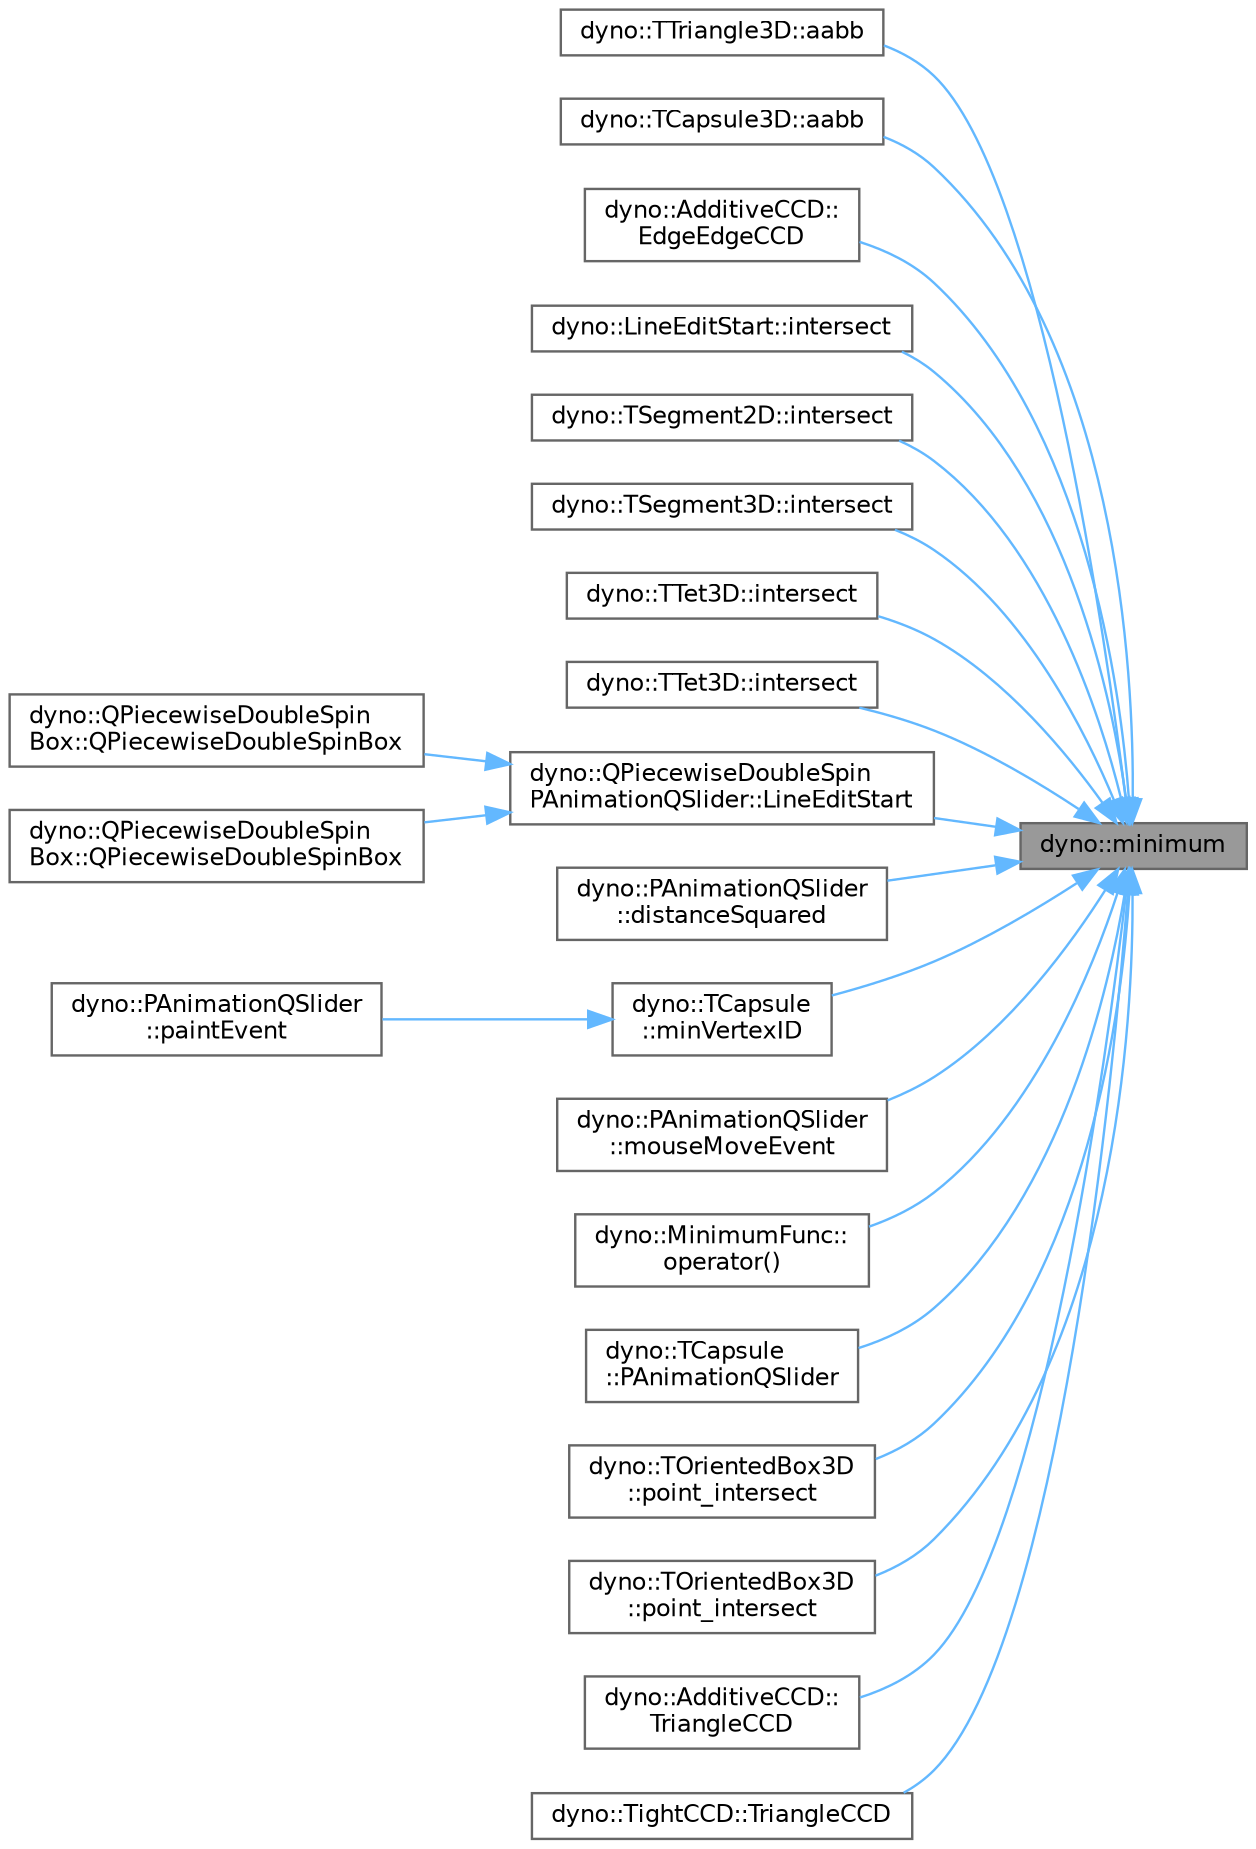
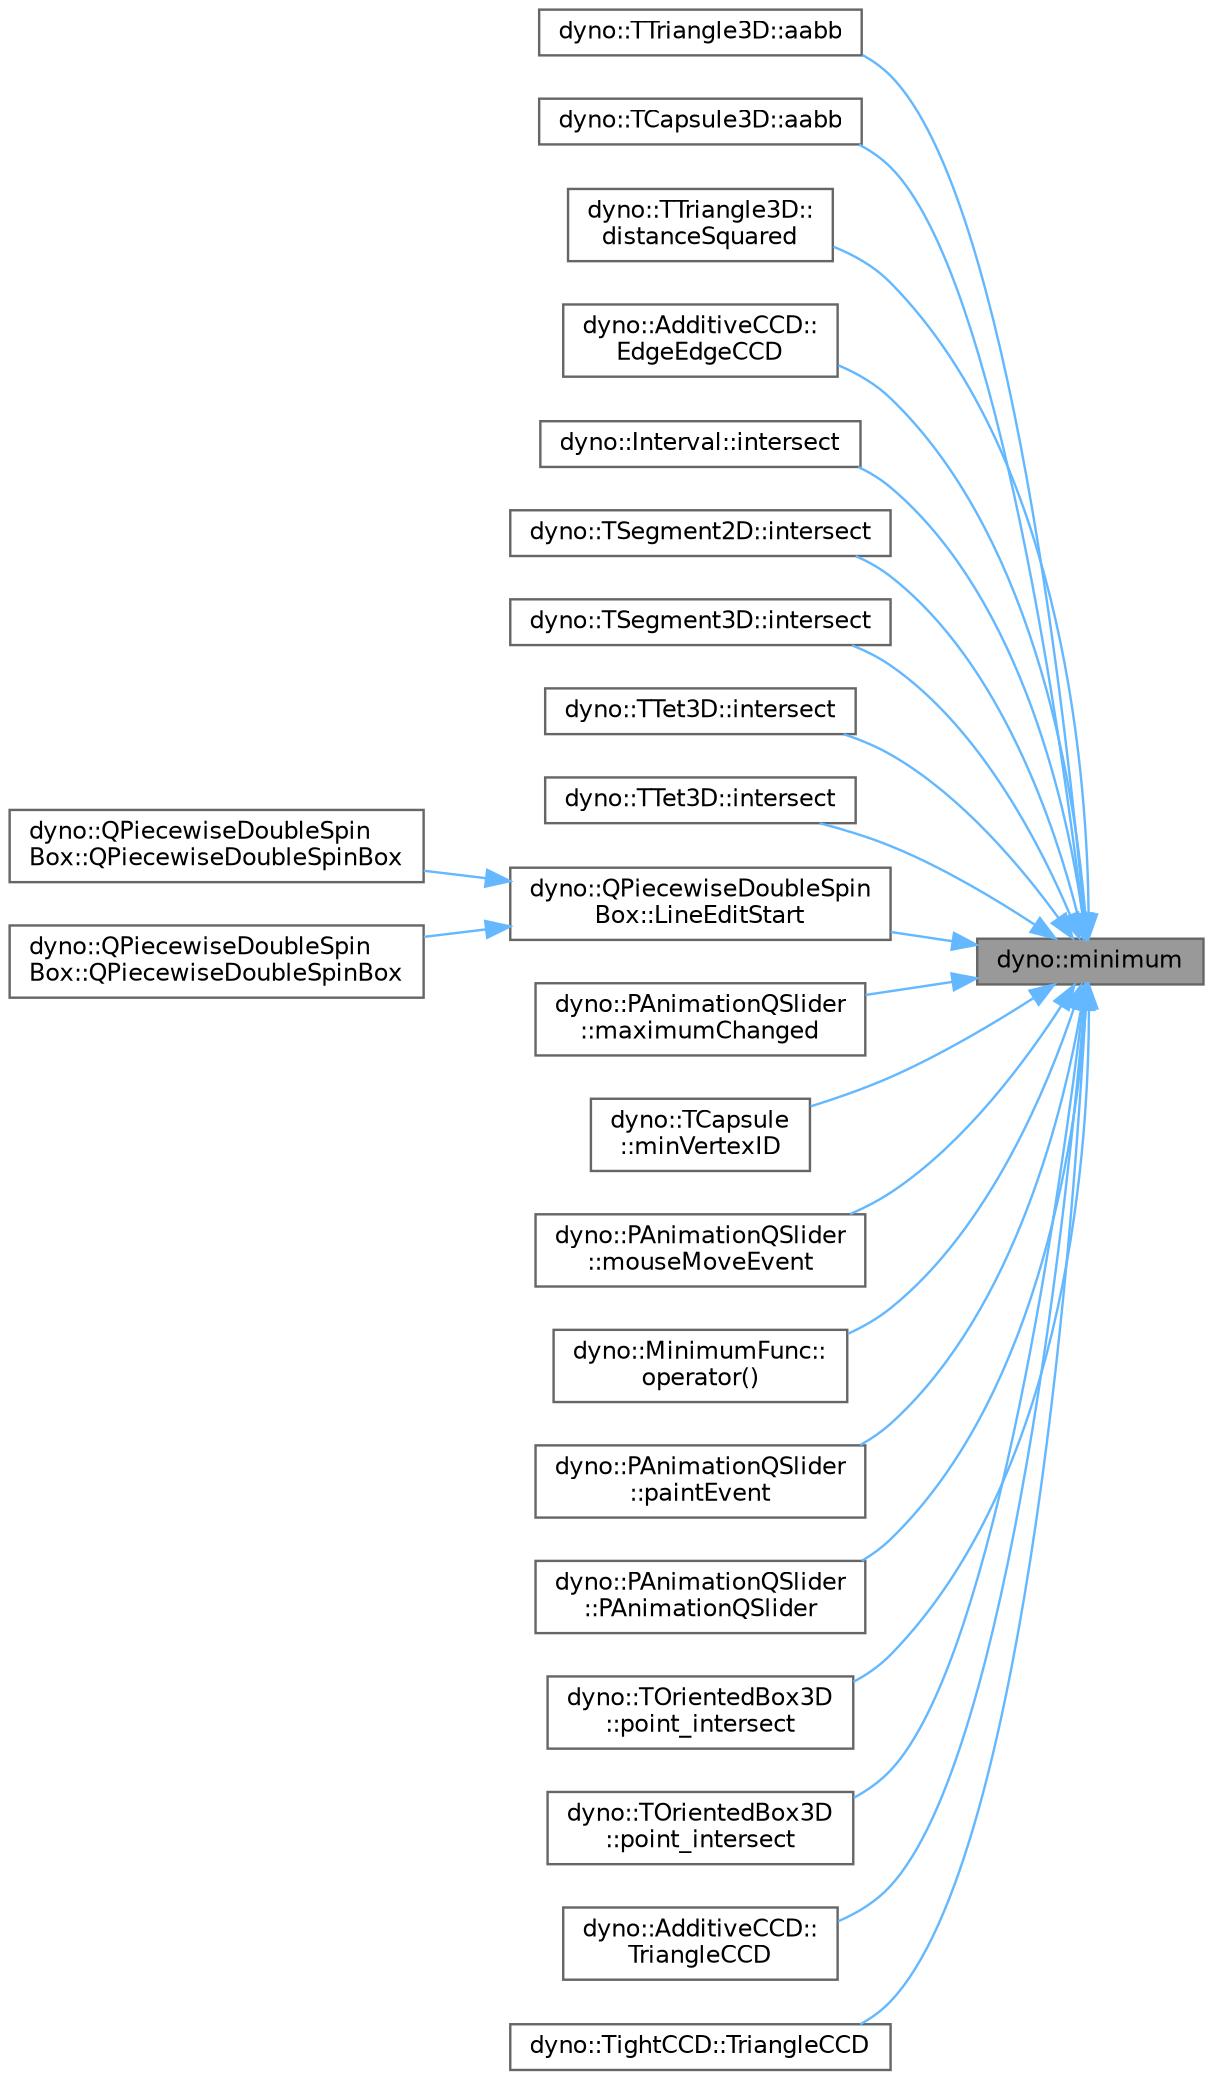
node "dyno::TTriangle3D:: distanceSquared": added
node "dyno::LineEditStart::intersect": label "dyno::LineEditStart::intersect" -> "dyno::Interval::intersect"
node "dyno::QPiecewiseDoubleSpin PAnimationQSlider::LineEditStart": label "dyno::QPiecewiseDoubleSpin PAnimationQSlider::LineEditStart" -> "dyno::QPiecewiseDoubleSpin Box::LineEditStart"
node "dyno::PAnimationQSlider ::distanceSquared": label "dyno::PAnimationQSlider ::distanceSquared" -> "dyno::PAnimationQSlider ::maximumChanged"
edge "dyno::PAnimationQSlider ::paintEvent" -> "dyno::TCapsule ::minVertexID": now "dyno::PAnimationQSlider ::paintEvent" -> "dyno::minimum"
node "dyno::TCapsule ::PAnimationQSlider": label "dyno::TCapsule ::PAnimationQSlider" -> "dyno::PAnimationQSlider ::PAnimationQSlider"
